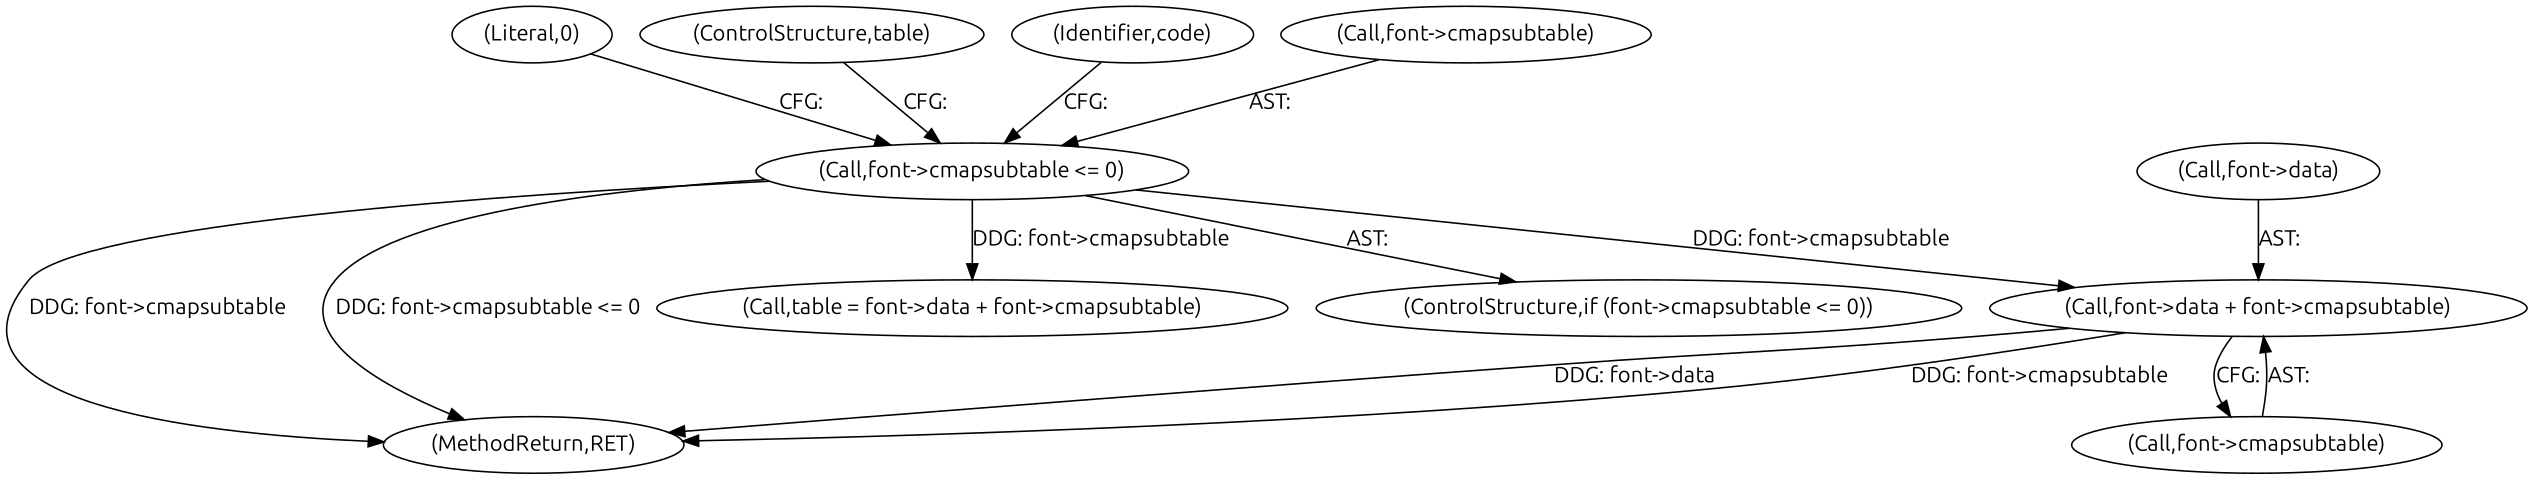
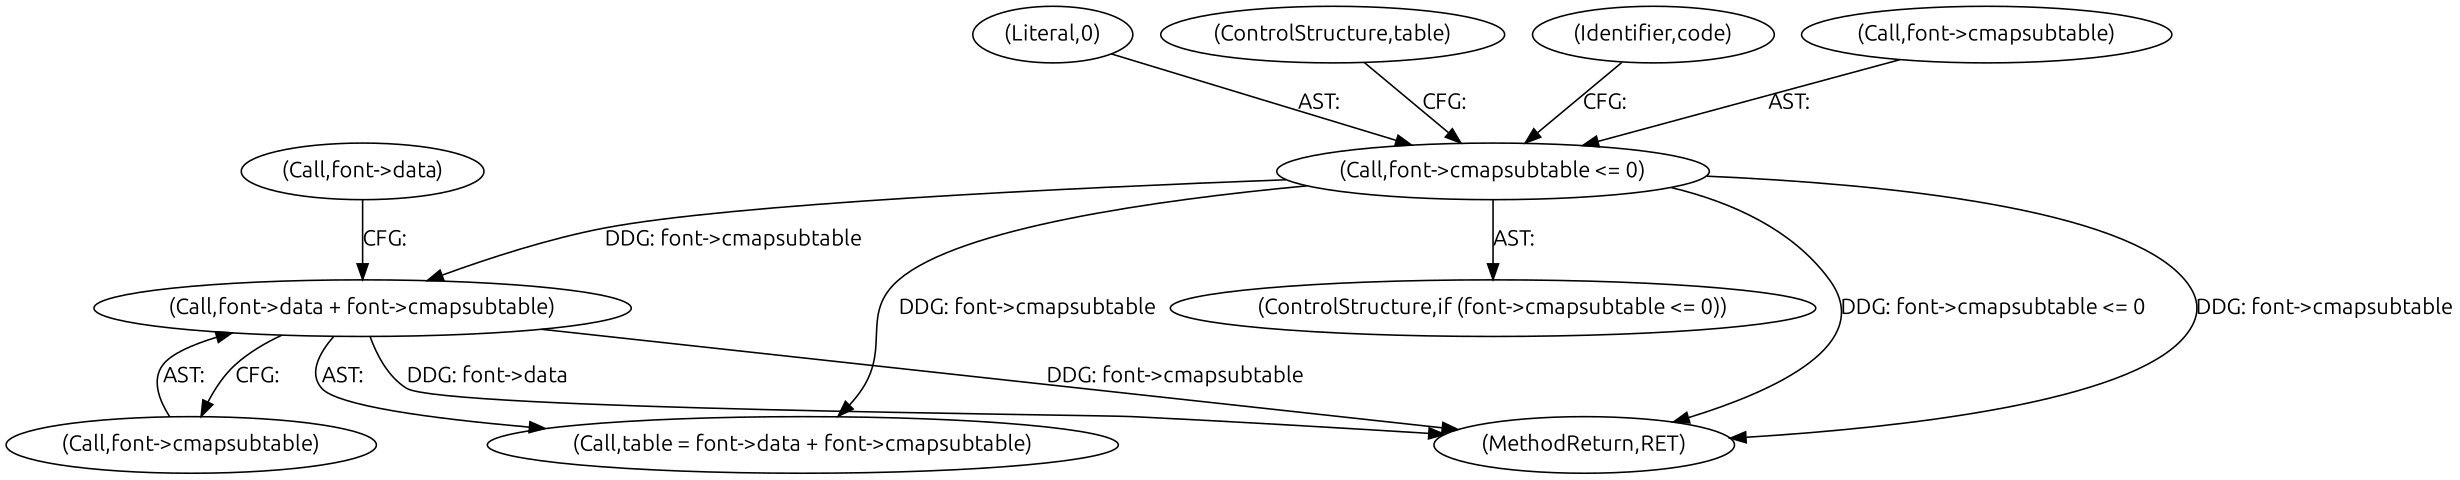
edge "(Literal,0)" -> "(Call,font->cmapsubtable <= 0)": label "CFG: " -> "AST: "
edge "(Call,font->data)" -> "(Call,font->data + font->cmapsubtable)": label "AST: " -> "CFG: "
edge "(Call,font->data + font->cmapsubtable)" -> "(Call,table = font->data + font->cmapsubtable)": added, label "AST:"
